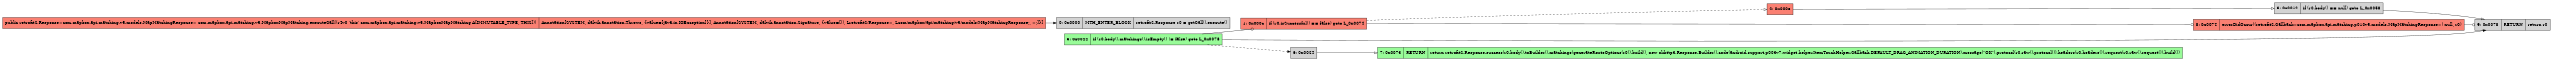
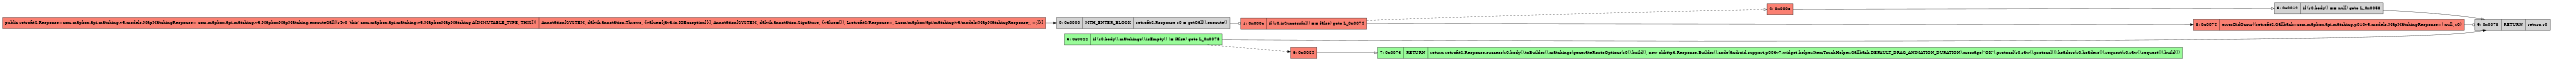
edge "1: 0x000c" -> "8: 0x0074": arrowhead odot -> normal
edge "5: 0x0022" -> "1: 0x000c": now "0: 0x0000" -> "1: 0x000c"
node "6: 0x0024": fillcolor lightgrey -> salmon
